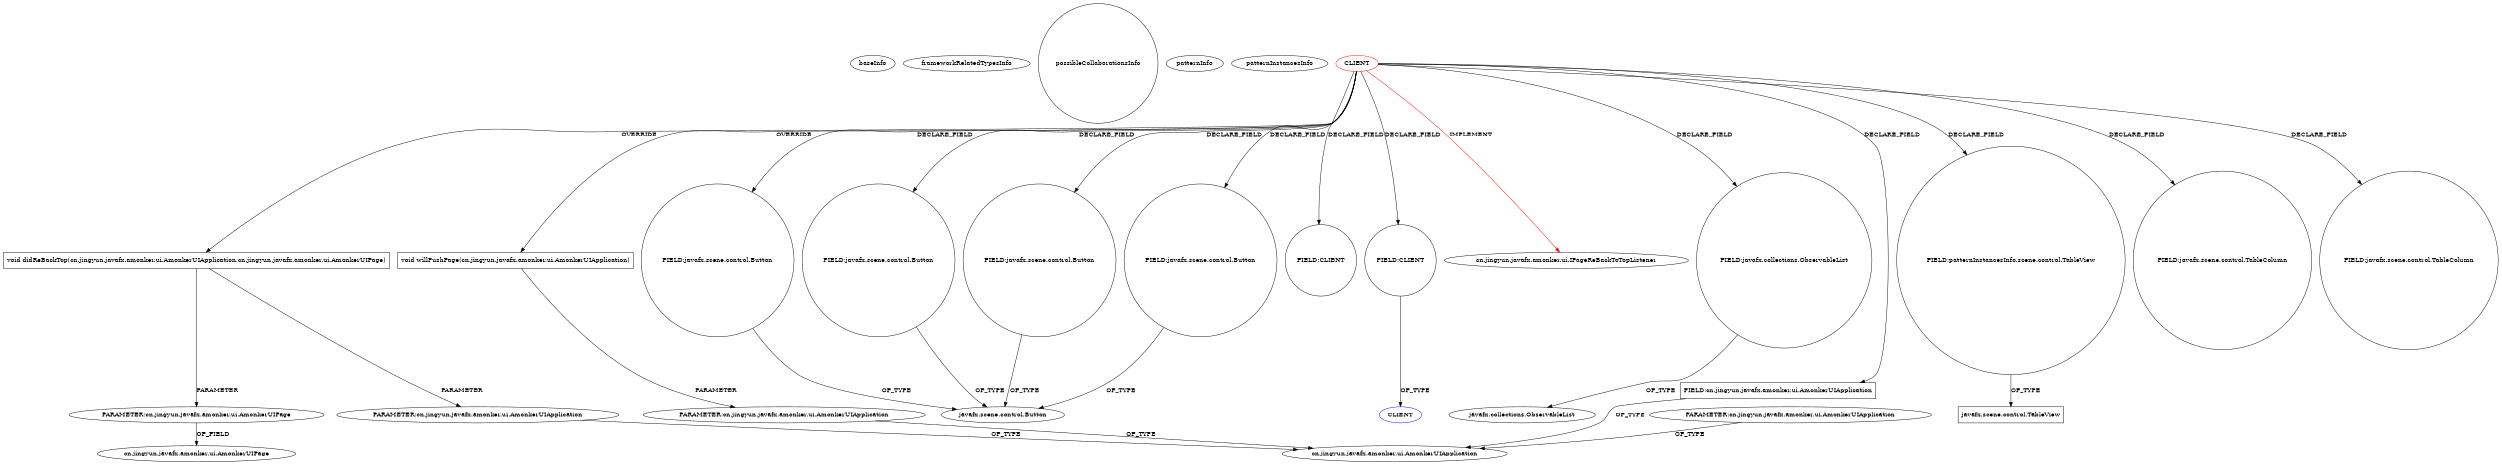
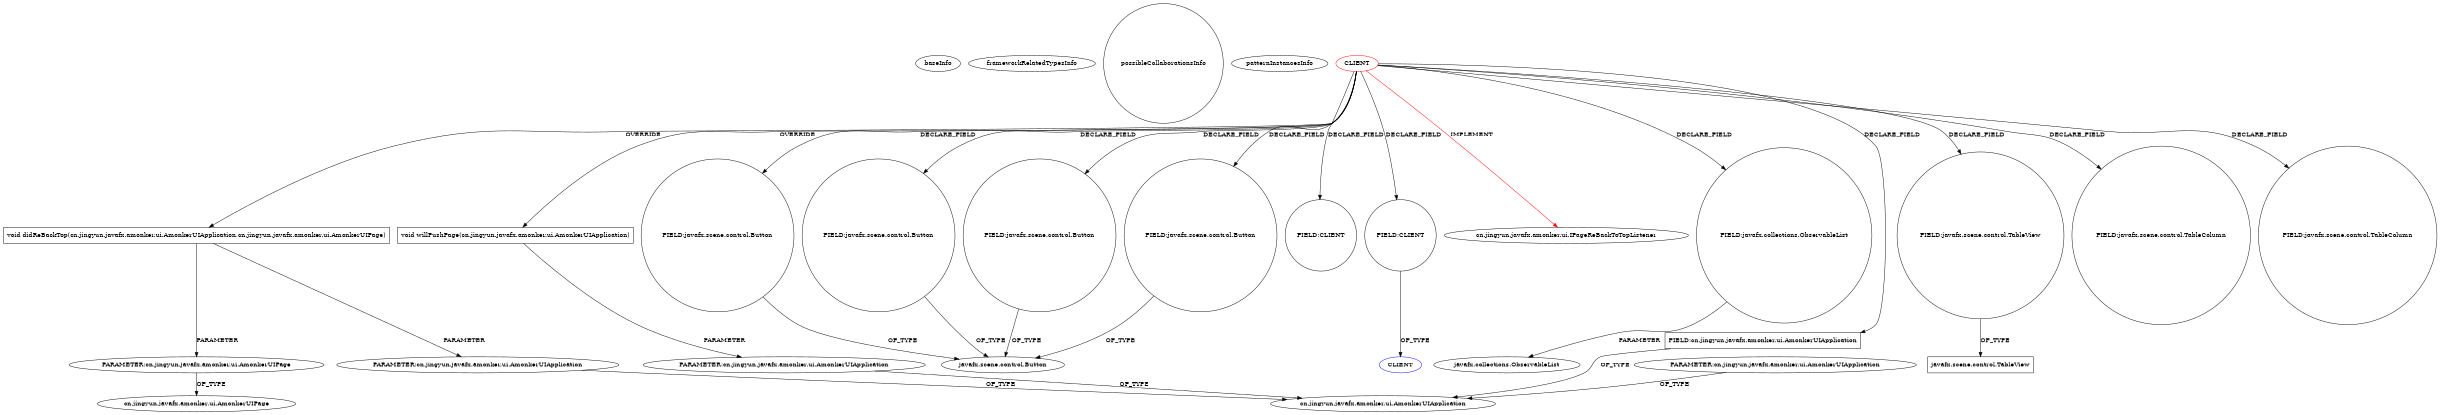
node "patternInfo": removed
node "FIELD:patternInstancesInfo.scene.control.TableView": label "FIELD:patternInstancesInfo.scene.control.TableView" -> "FIELD:javafx.scene.control.TableView"
edge "FIELD:javafx.collections.ObservableList" -> "javafx.collections.ObservableList": label "OF_TYPE" -> "PARAMETER"
edge "PARAMETER:cn.jingyun.javafx.amonker.ui.AmonkerUIPage" -> "cn.jingyun.javafx.amonker.ui.AmonkerUIPage": label "OF_FIELD" -> "OF_TYPE"
